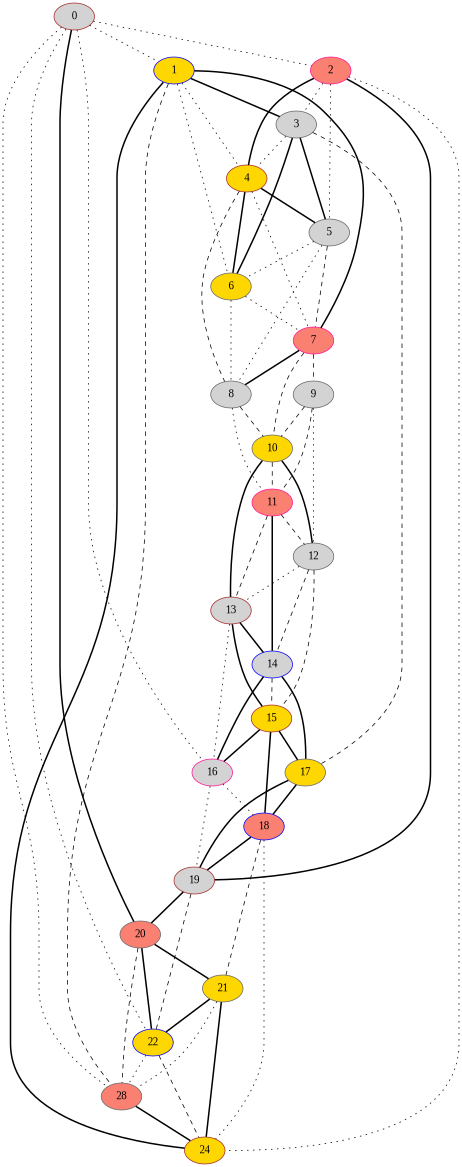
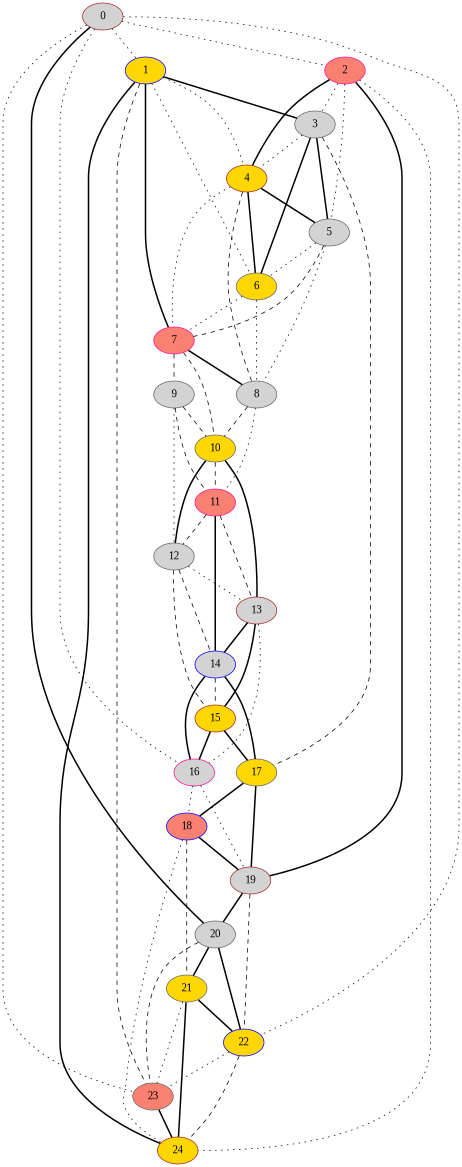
edge "15" -- "18": removed
node "20": fillcolor salmon -> lightgrey
node "28": label "28" -> "23"
